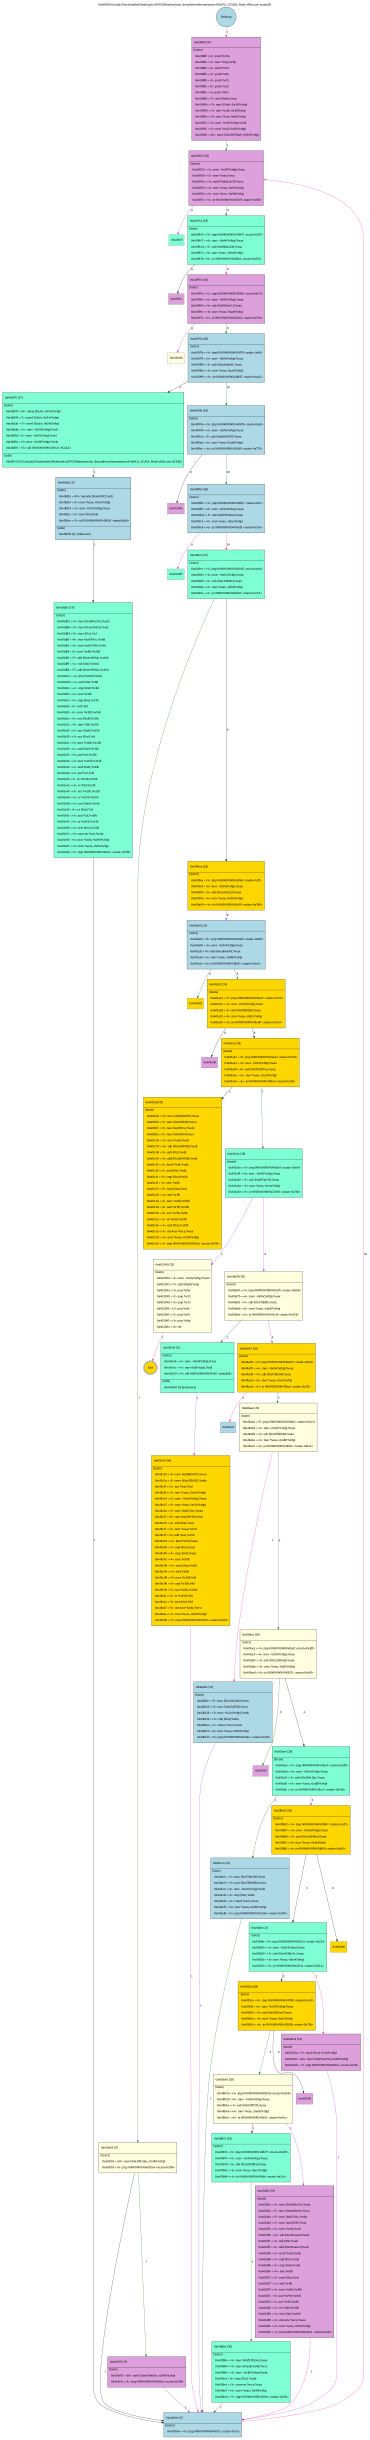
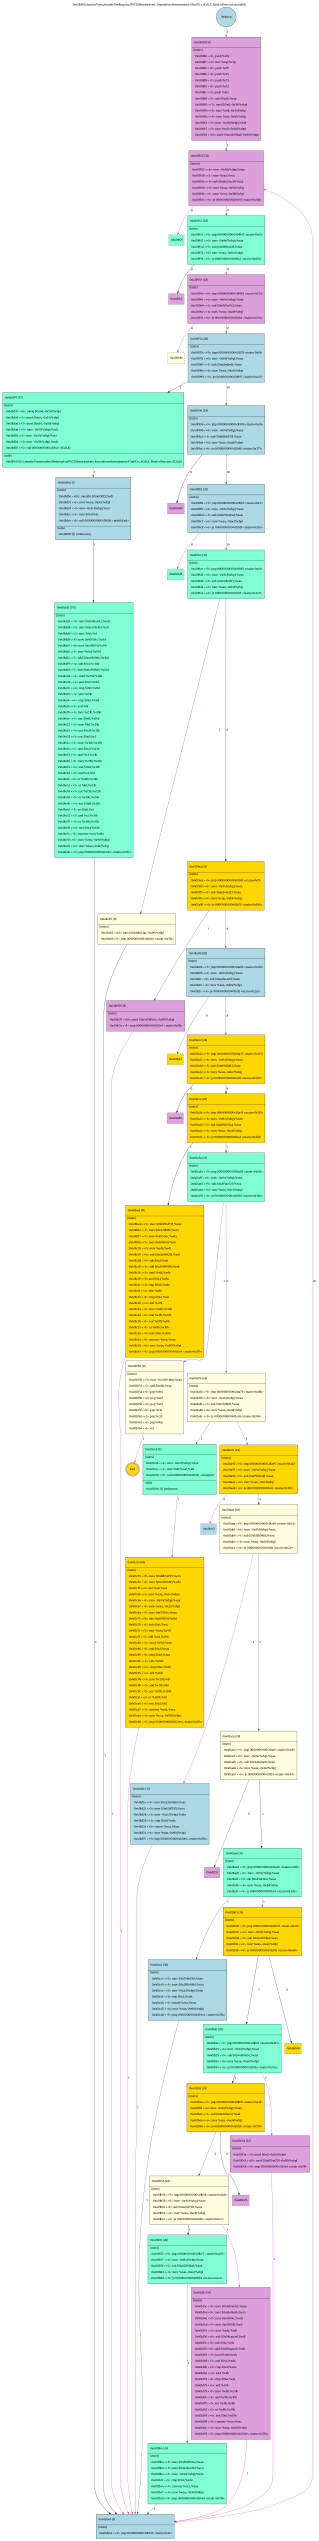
edge "0x401bed [91]" -> "0x4020e4 [5]": added, label "1"
edge "0x401cb5 [15]" -> "0x401e70 [15]": now "0x4019ea [28]" -> "0x401e70 [15]"
